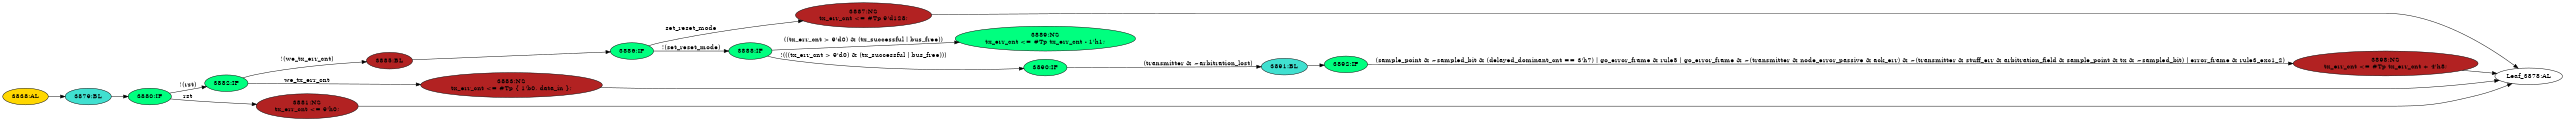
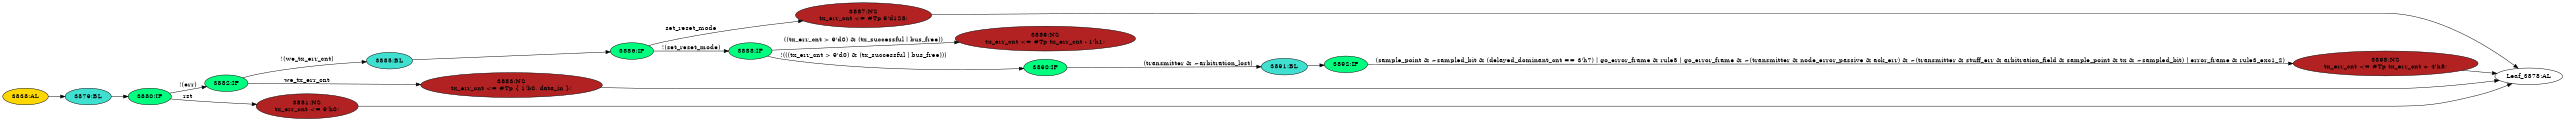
node "3889:NS tx_err_cnt <= #Tp tx_err_cnt - 1'h1;": fillcolor springgreen -> firebrick
node "3885:BL": fillcolor firebrick -> turquoise
edge "3880:IF" -> "3882:IF": label "!(rst)" -> "!(err)"
